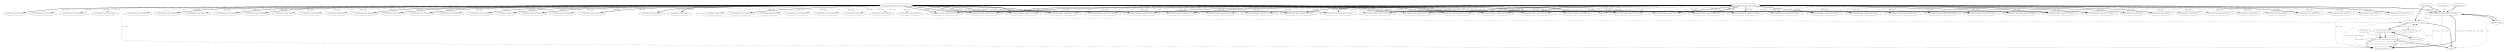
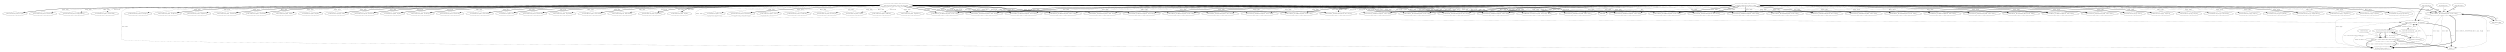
edge "(MethodParameterIn,const Parcel &data)" -> "(Call,readVector(flags, ssid))": style dashed -> bold
node "(Call,readVector(data, ssRelease))": added
